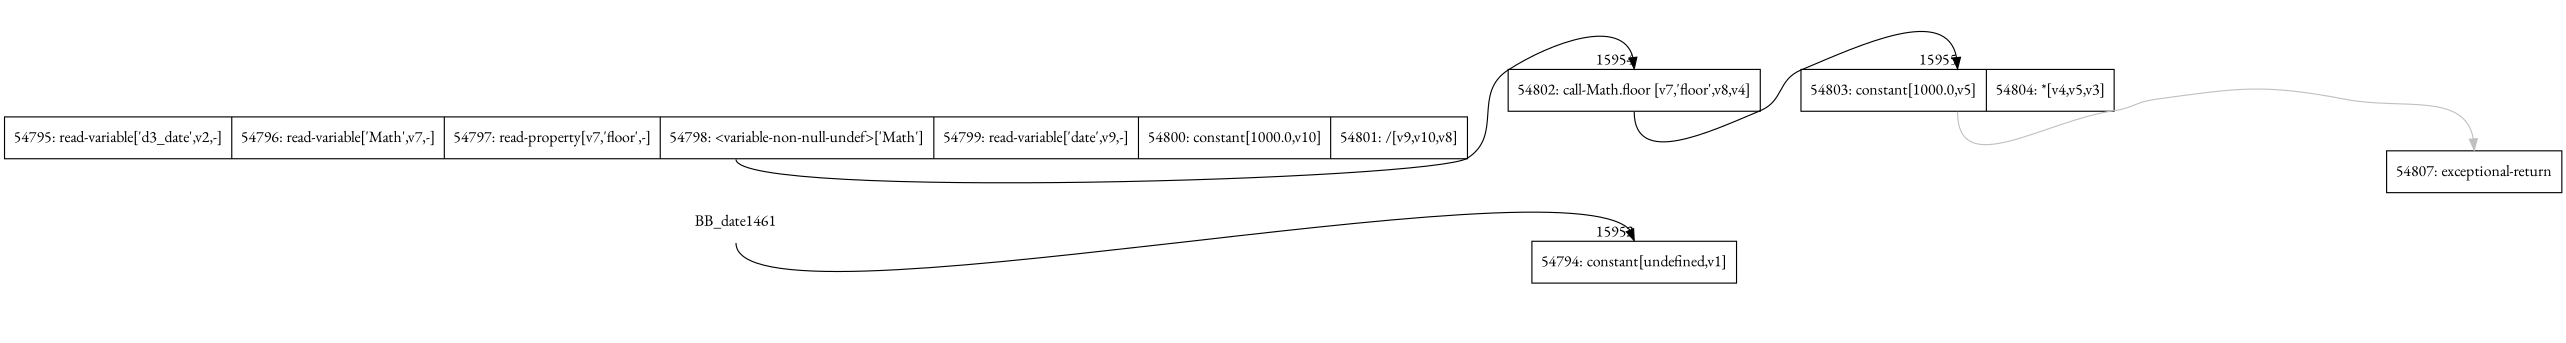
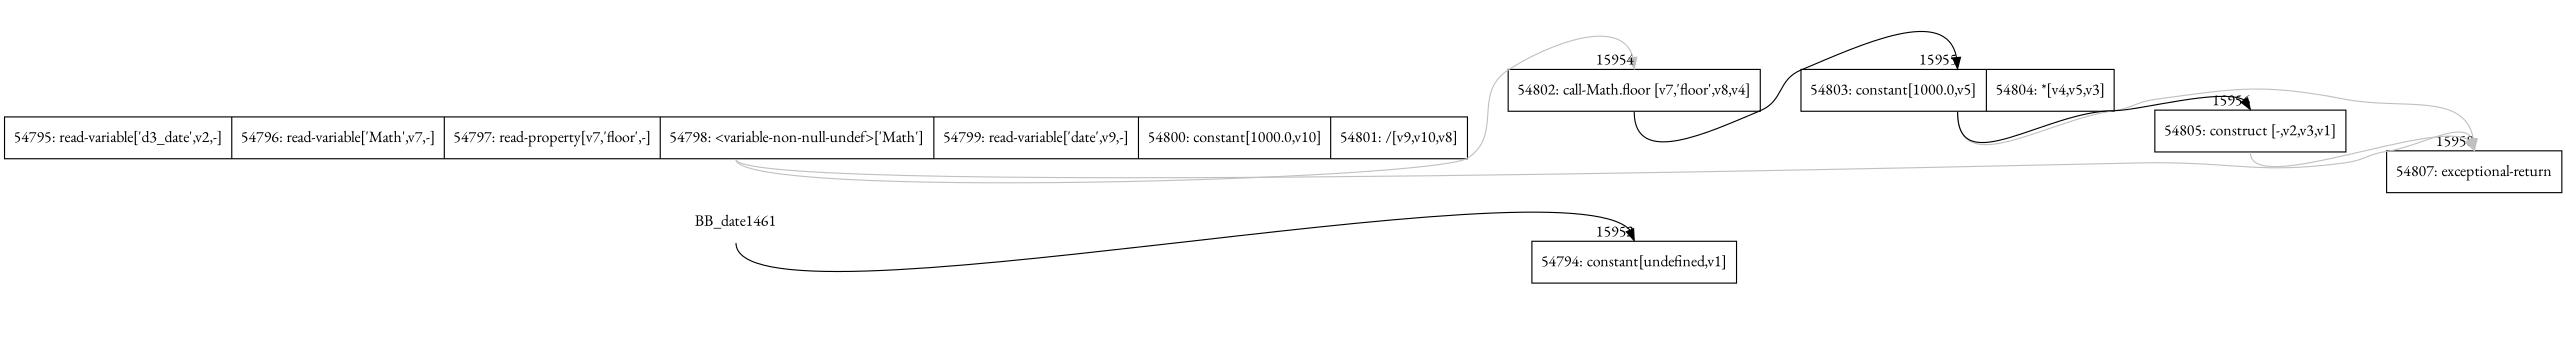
node "54805: construct [-,v2,v3,v1]": added
edge "54795: read-variable['d3_date',v2,-]" -> "54807: exceptional-return": added
edge "54795: read-variable['d3_date',v2,-]" -> "54802: call-Math.floor [v7,'floor',v8,v4]": color black -> gray
